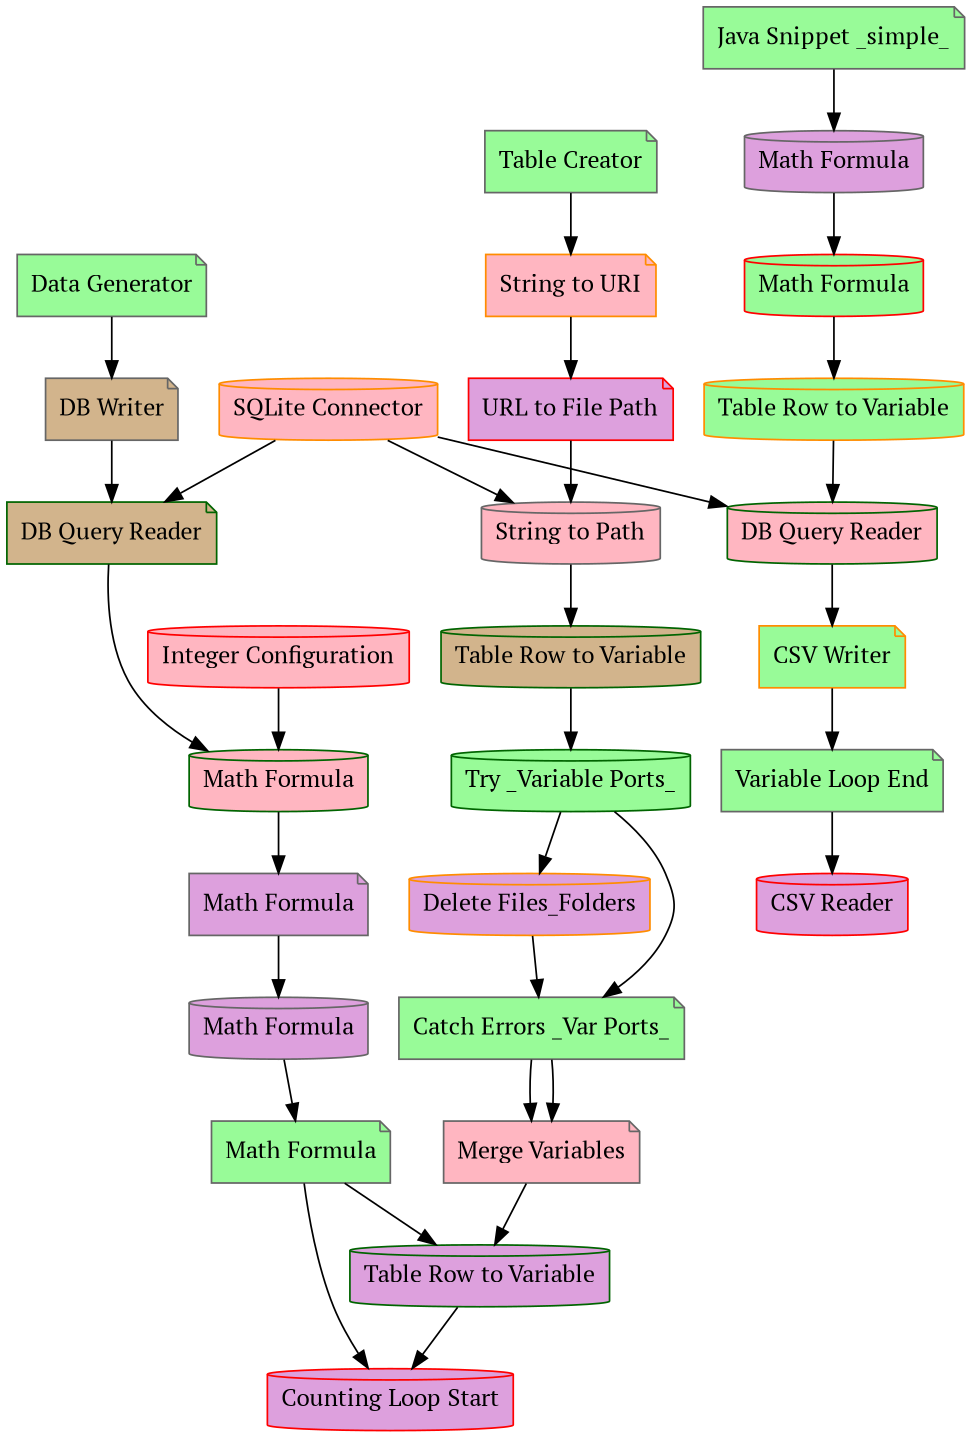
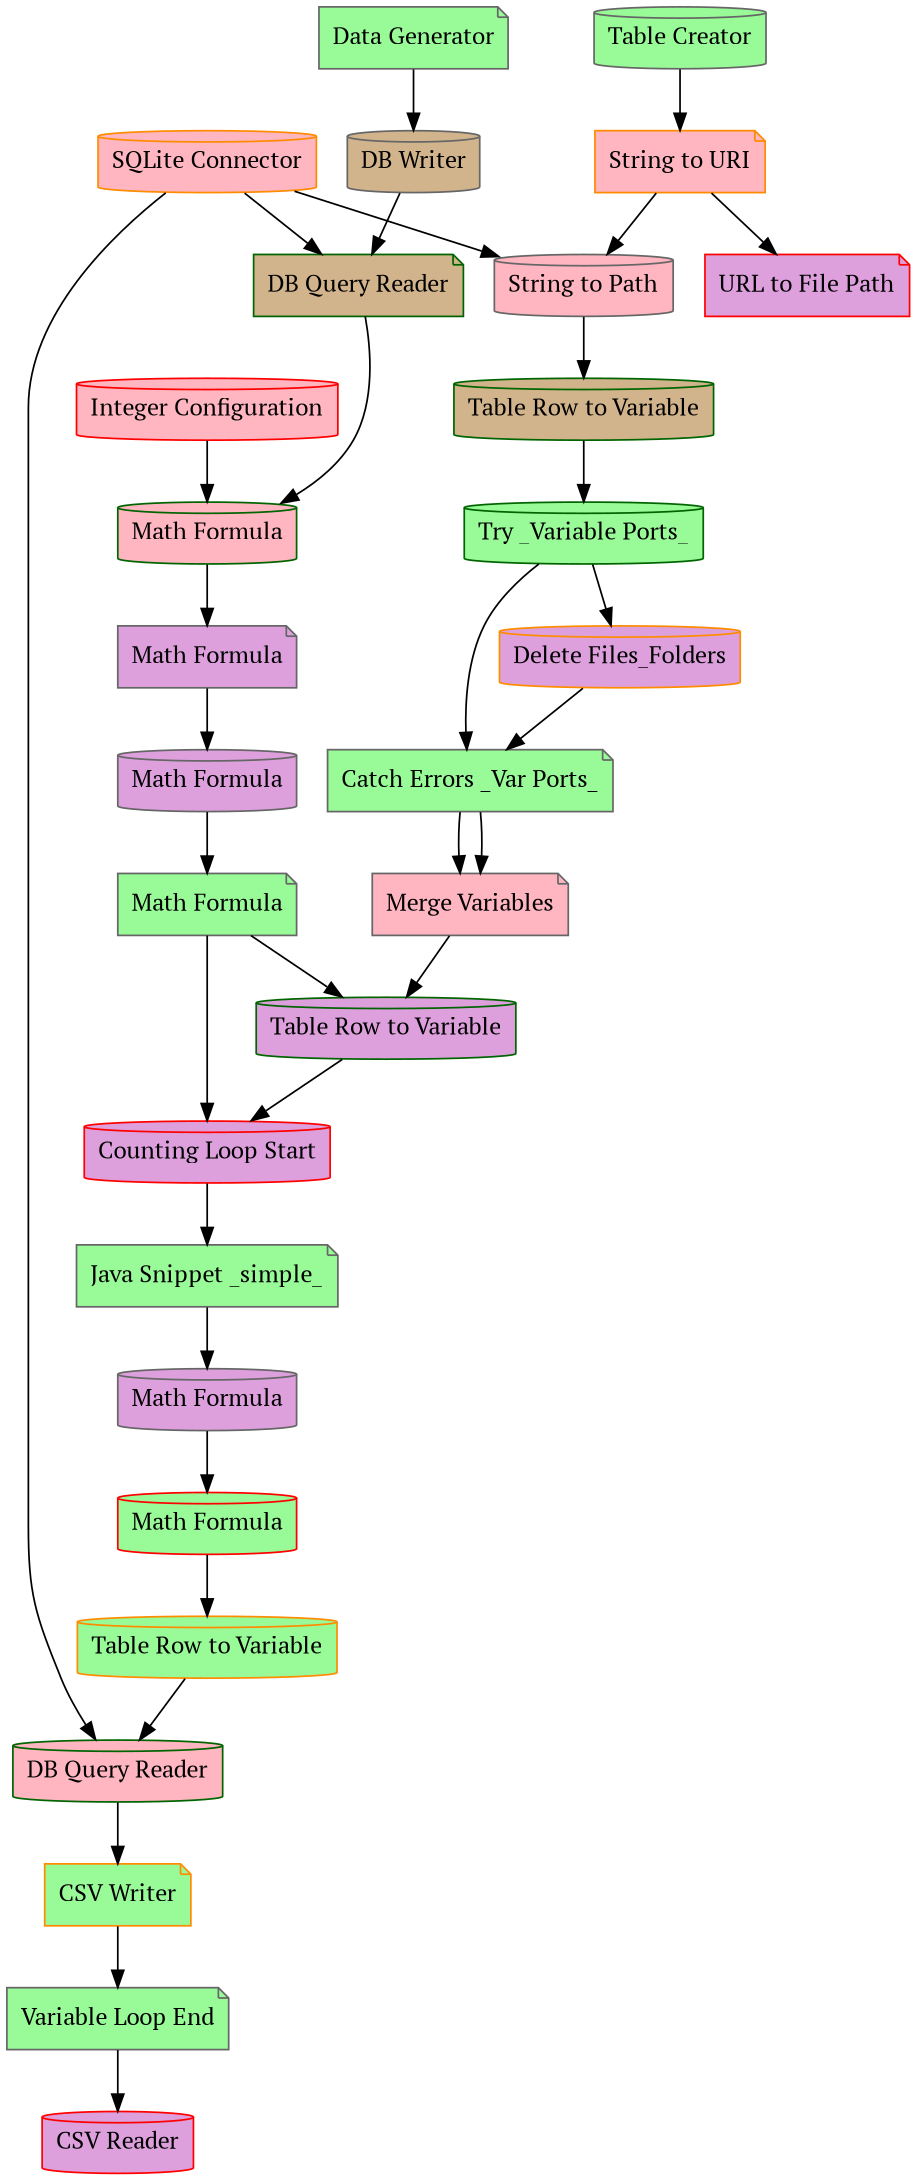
node "Table Creator": shape note -> cylinder
node "DB Writer": shape note -> cylinder
edge "URL to File Path" -> "String to Path": now "String to URI" -> "String to Path"
edge "Counting Loop Start" -> "Java Snippet _simple_": added
